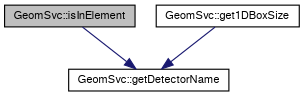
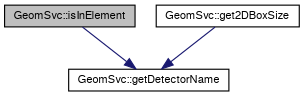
node "GeomSvc::get1DBoxSize": label "GeomSvc::get1DBoxSize" -> "GeomSvc::get2DBoxSize"
